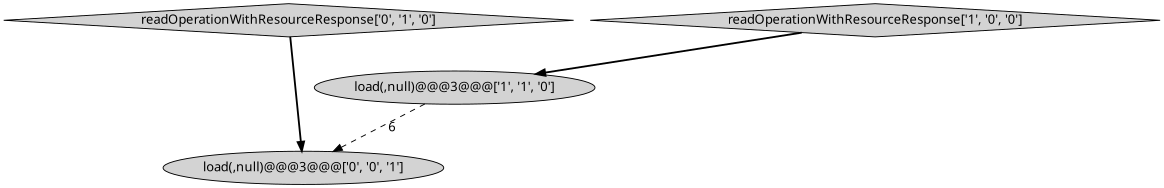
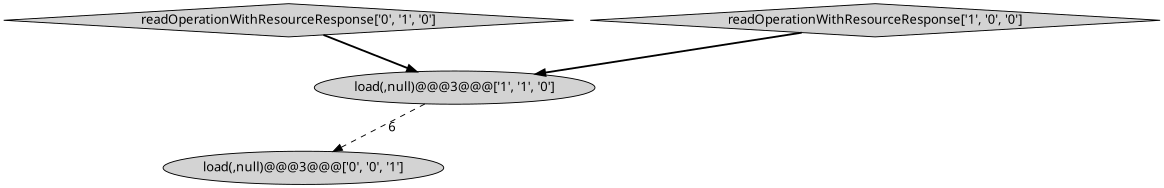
edge "readOperationWithResourceResponse['0', '1', '0']" -> "load(,null)@@@3@@@['0', '0', '1']": now "readOperationWithResourceResponse['0', '1', '0']" -> "load(,null)@@@3@@@['1', '1', '0']"
